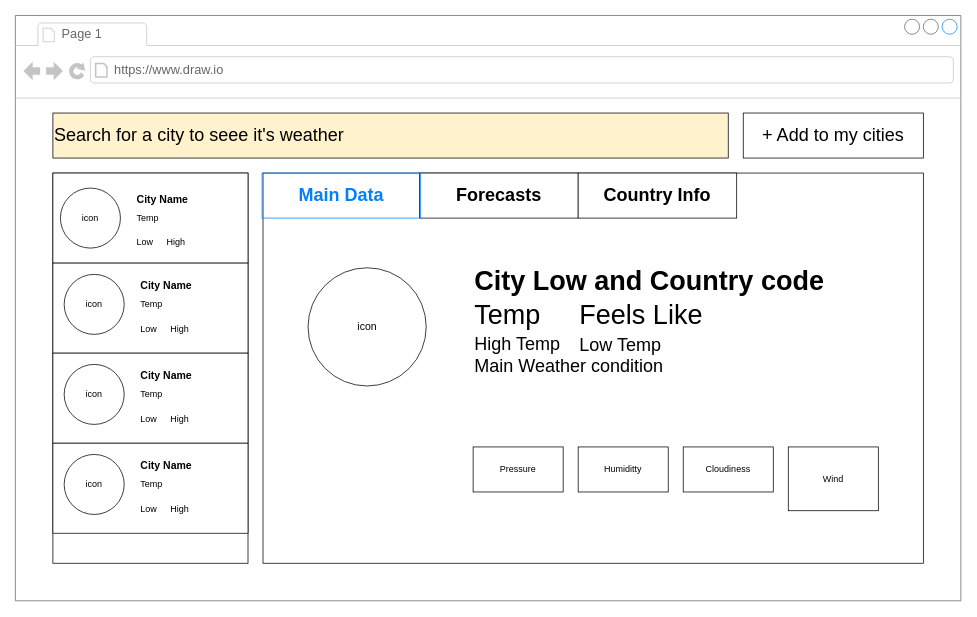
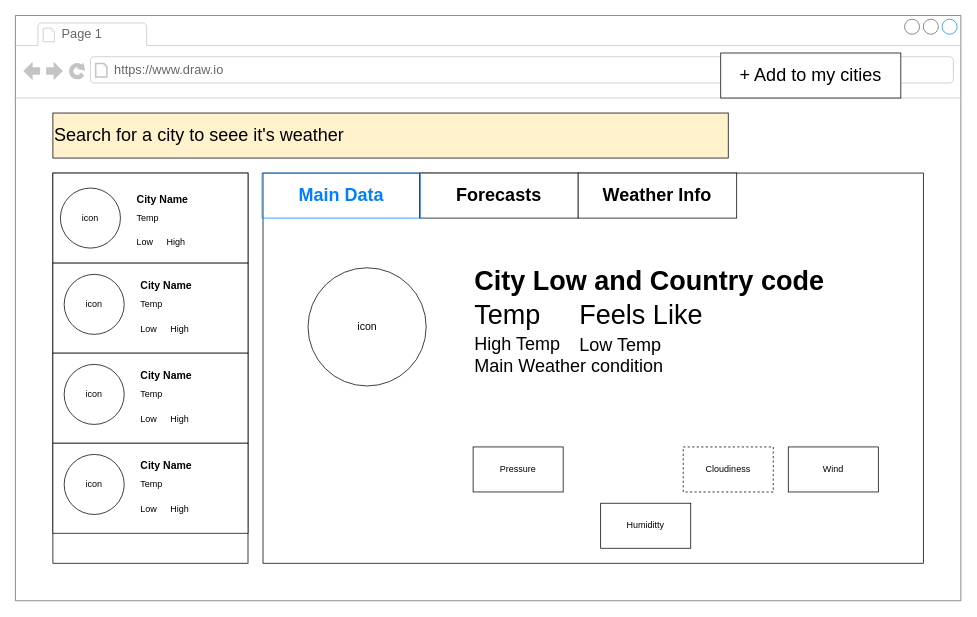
node "+ Add to my cities": moved (833, 135) -> (810, 75)
node "Country Info": label "Country Info" -> "Weather Info"
node "Humiditty": moved (623, 469) -> (645, 525)
node "Cloudiness": style solid -> dashed
node "Wind": size 90x64 -> 90x45
